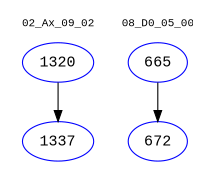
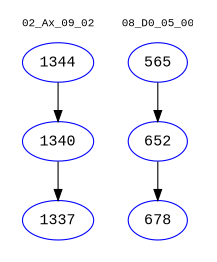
node "1344": added
node "1320": label "1320" -> "1340"
node "665": label "665" -> "565"
node "672": label "672" -> "652"
node "678": added
